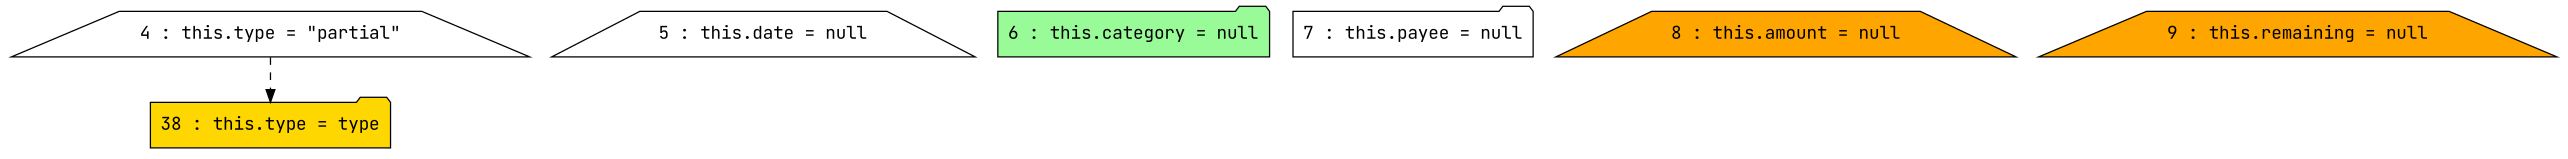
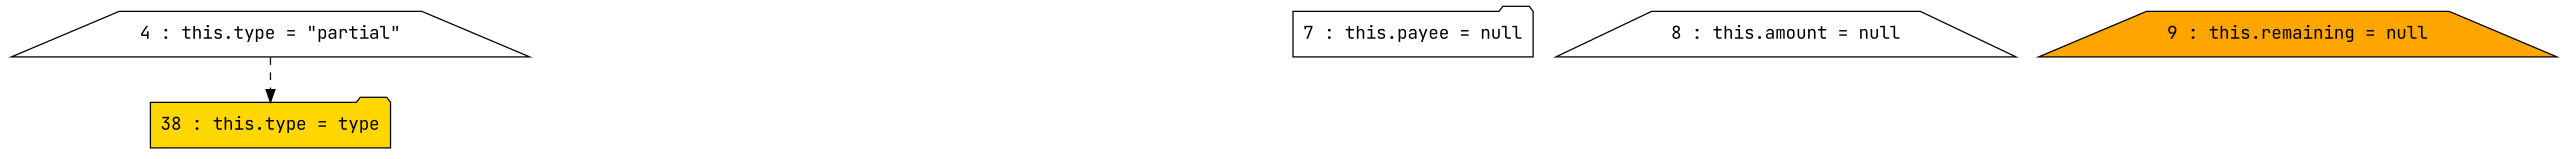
node "5 : this.date = null": removed
node "6 : this.category = null": removed
node "8 : this.amount = null": fillcolor orange -> white
